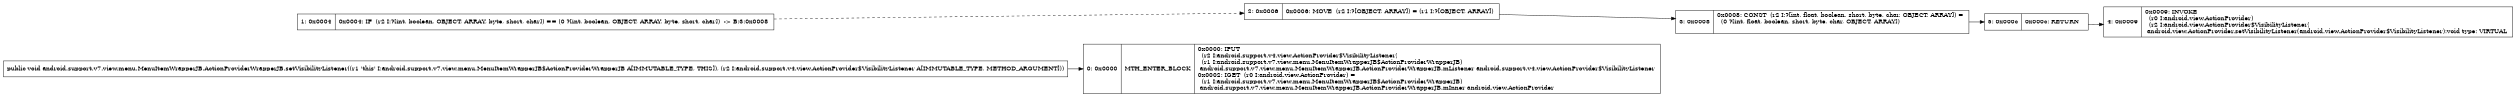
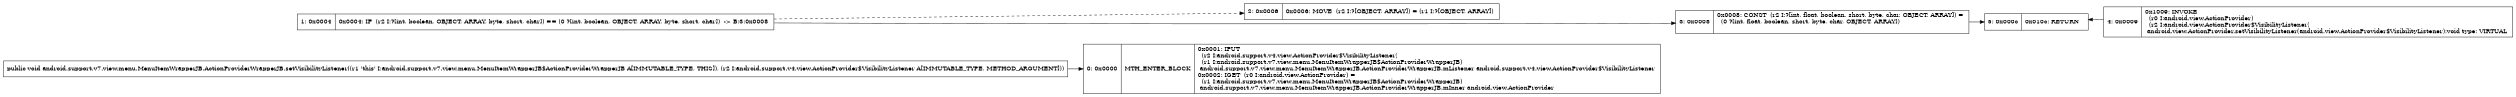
node "4: 0x0009": text "0x0009: INVOKE" -> "0x1009: INVOKE"
edge "2: 0x0006" -> "3: 0x0008": now "1: 0x0004" -> "3: 0x0008"
node "5: 0x000c": text "0x000c: RETURN" -> "0x010c: RETURN"
edge "5: 0x000c" -> "4: 0x0009": reversed
node "0: 0x0000": text "0x0000: IPUT" -> "0x0001: IPUT"
